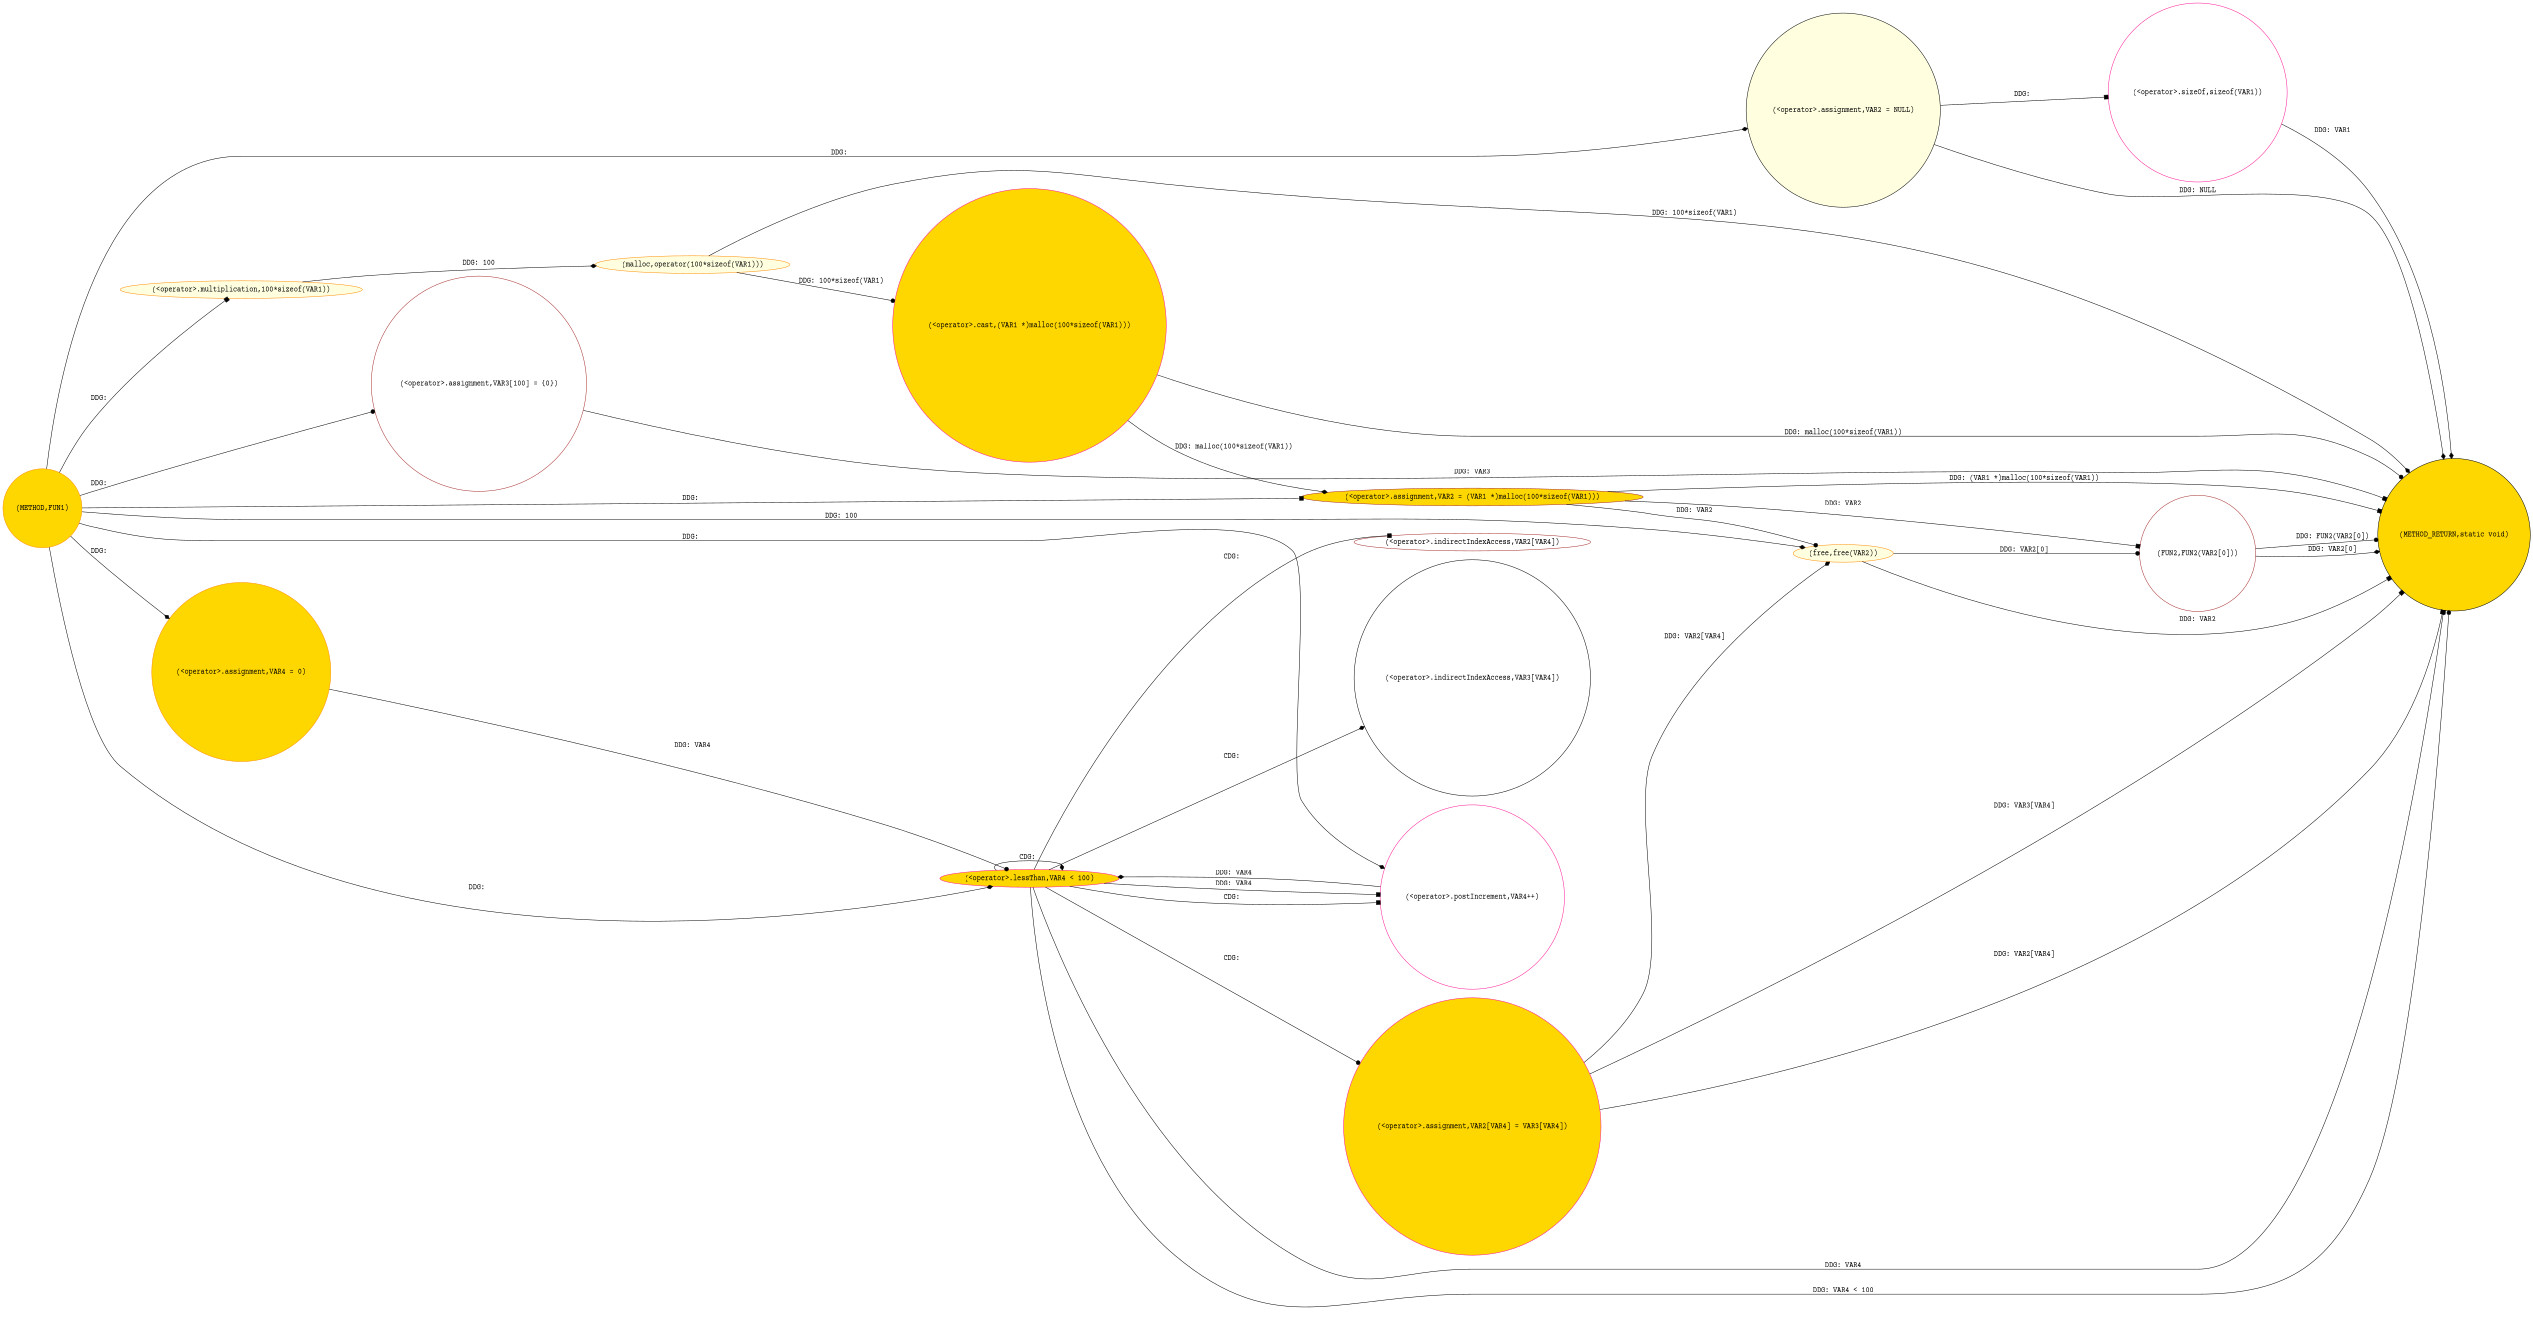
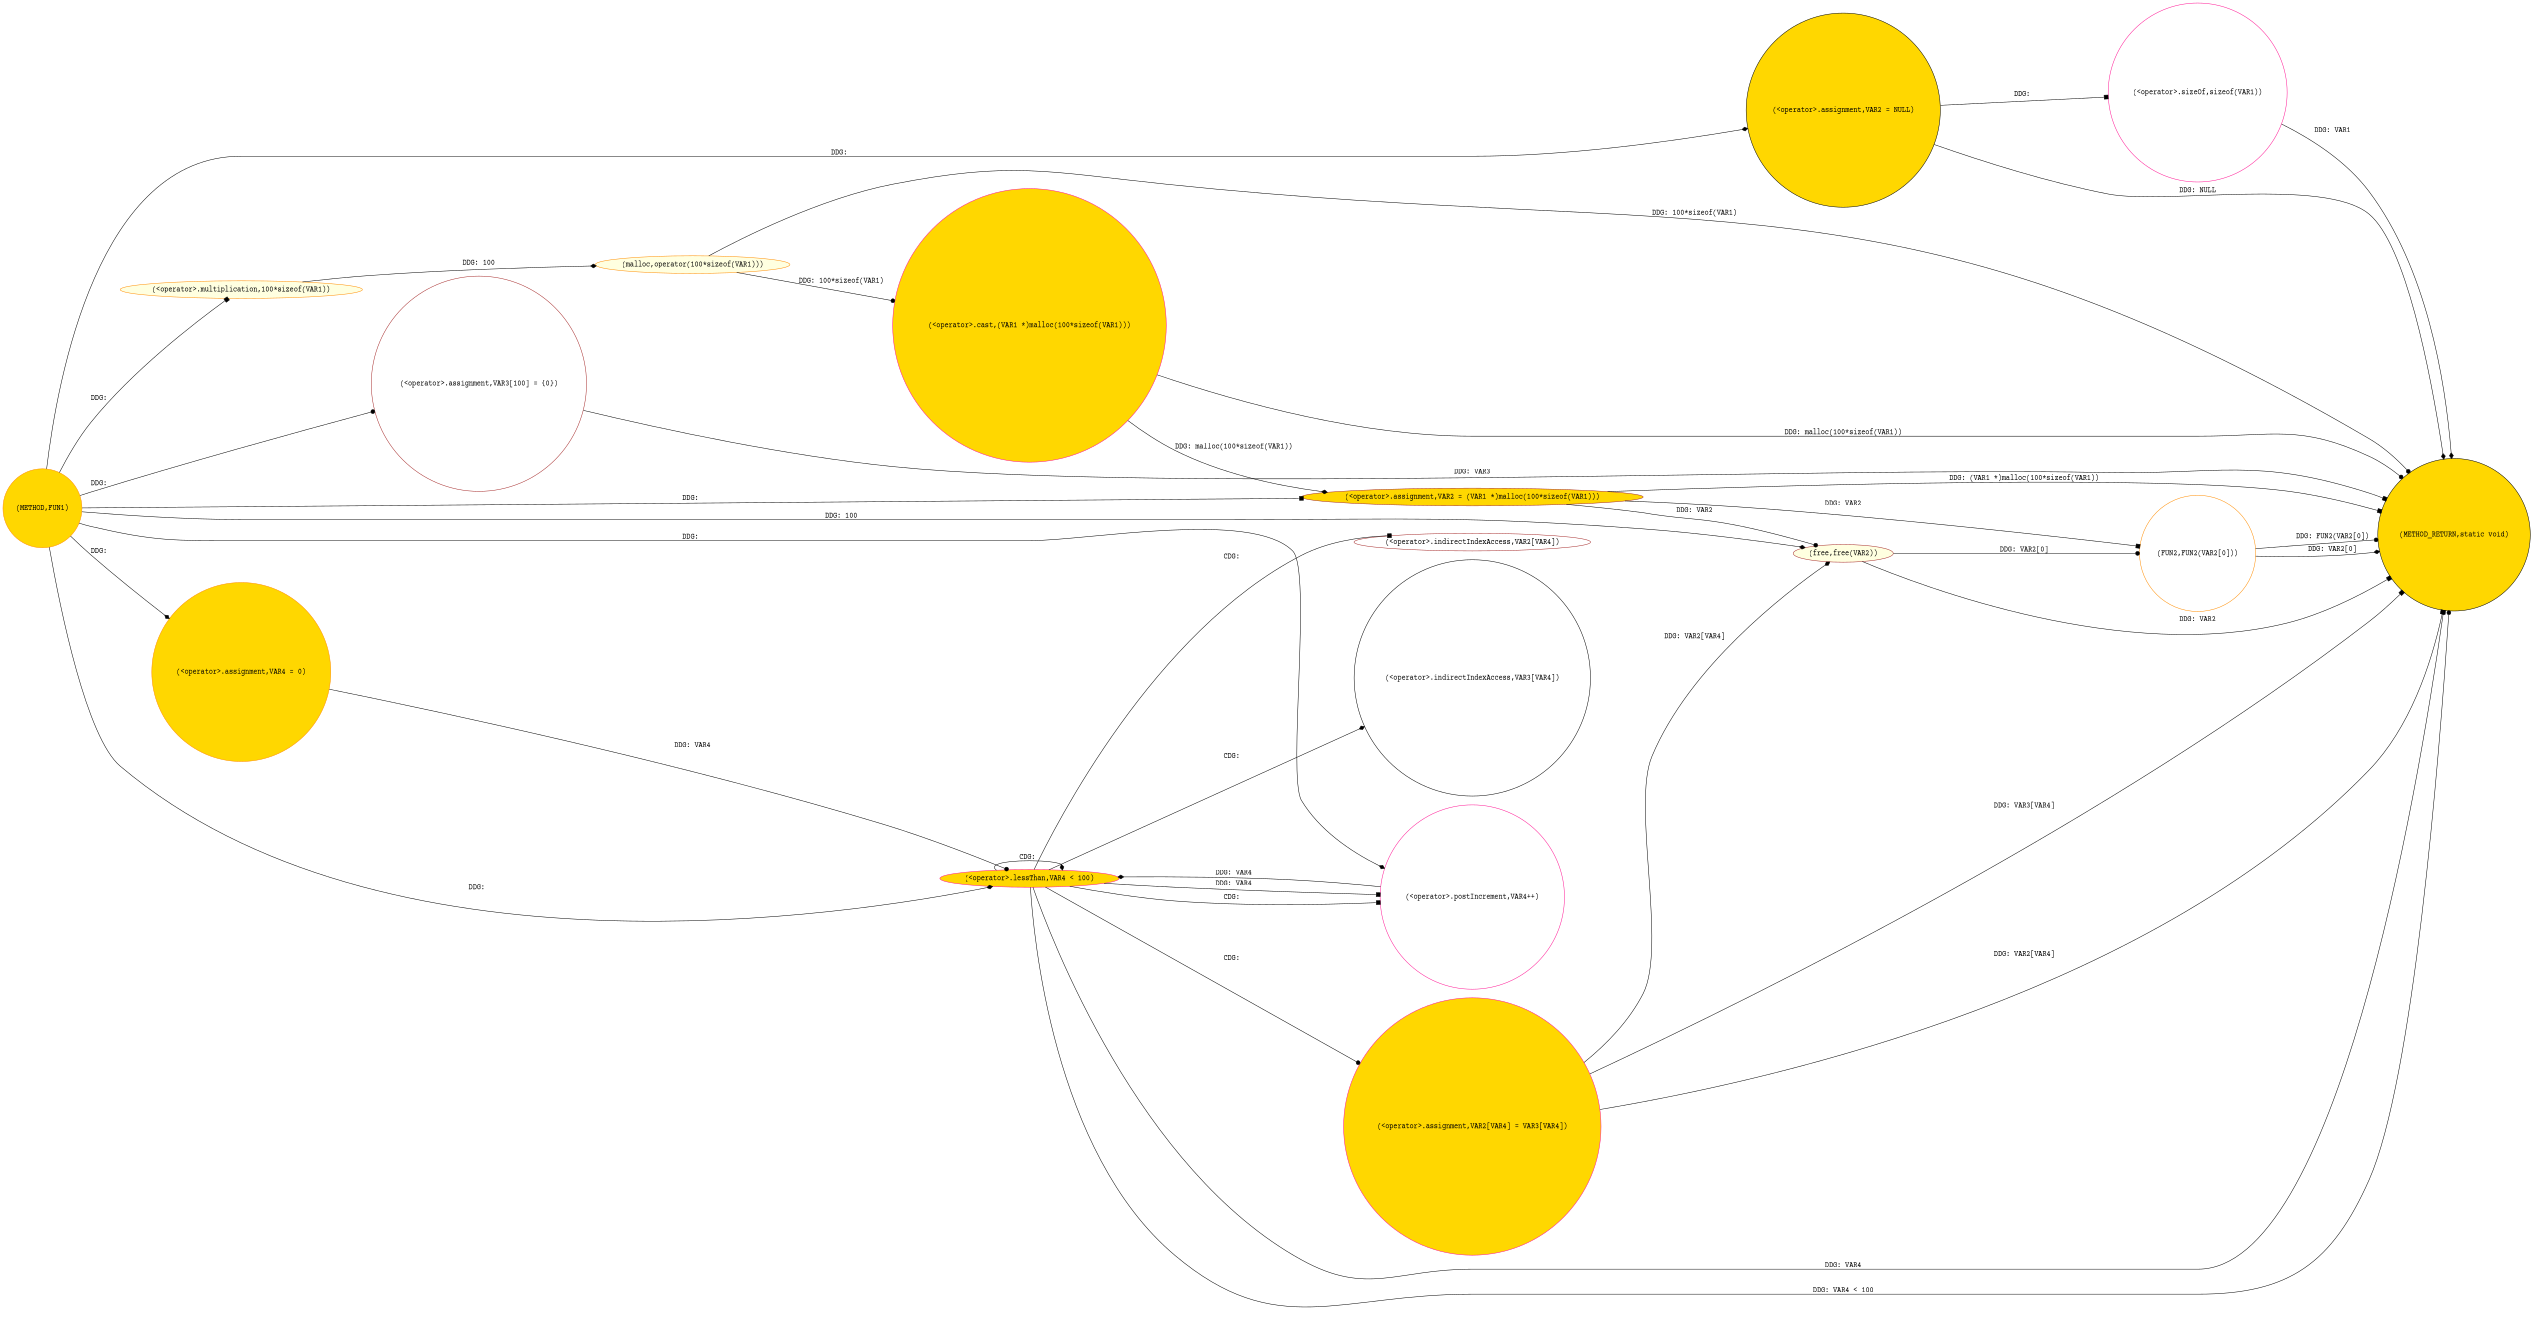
node "(<operator>.assignment,VAR2 = NULL)": fillcolor lightyellow -> gold
edge "(malloc,operator(100*sizeof(VAR1)))" -> "(METHOD_RETURN,static void)": arrowhead diamond -> dot
node "(free,free(VAR2))": color darkorange -> brown
node "(FUN2,FUN2(VAR2[0]))": color brown -> darkorange
